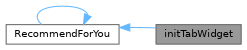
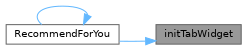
edge "initTabWidget" -> "RecommendForYou": reversed
